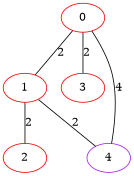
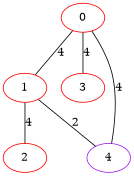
edge "0" -- "1": label "2" -> "4"
edge "0" -- "3": label "2" -> "4"
edge "1" -- "2": label "2" -> "4"
